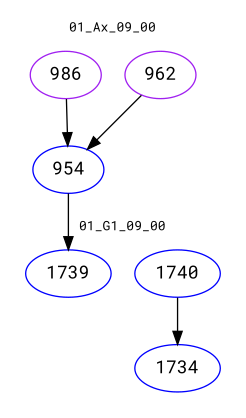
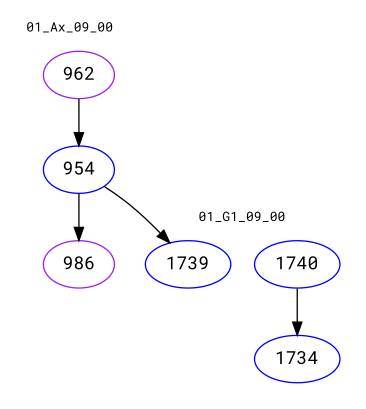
edge "986" -> "954": reversed
